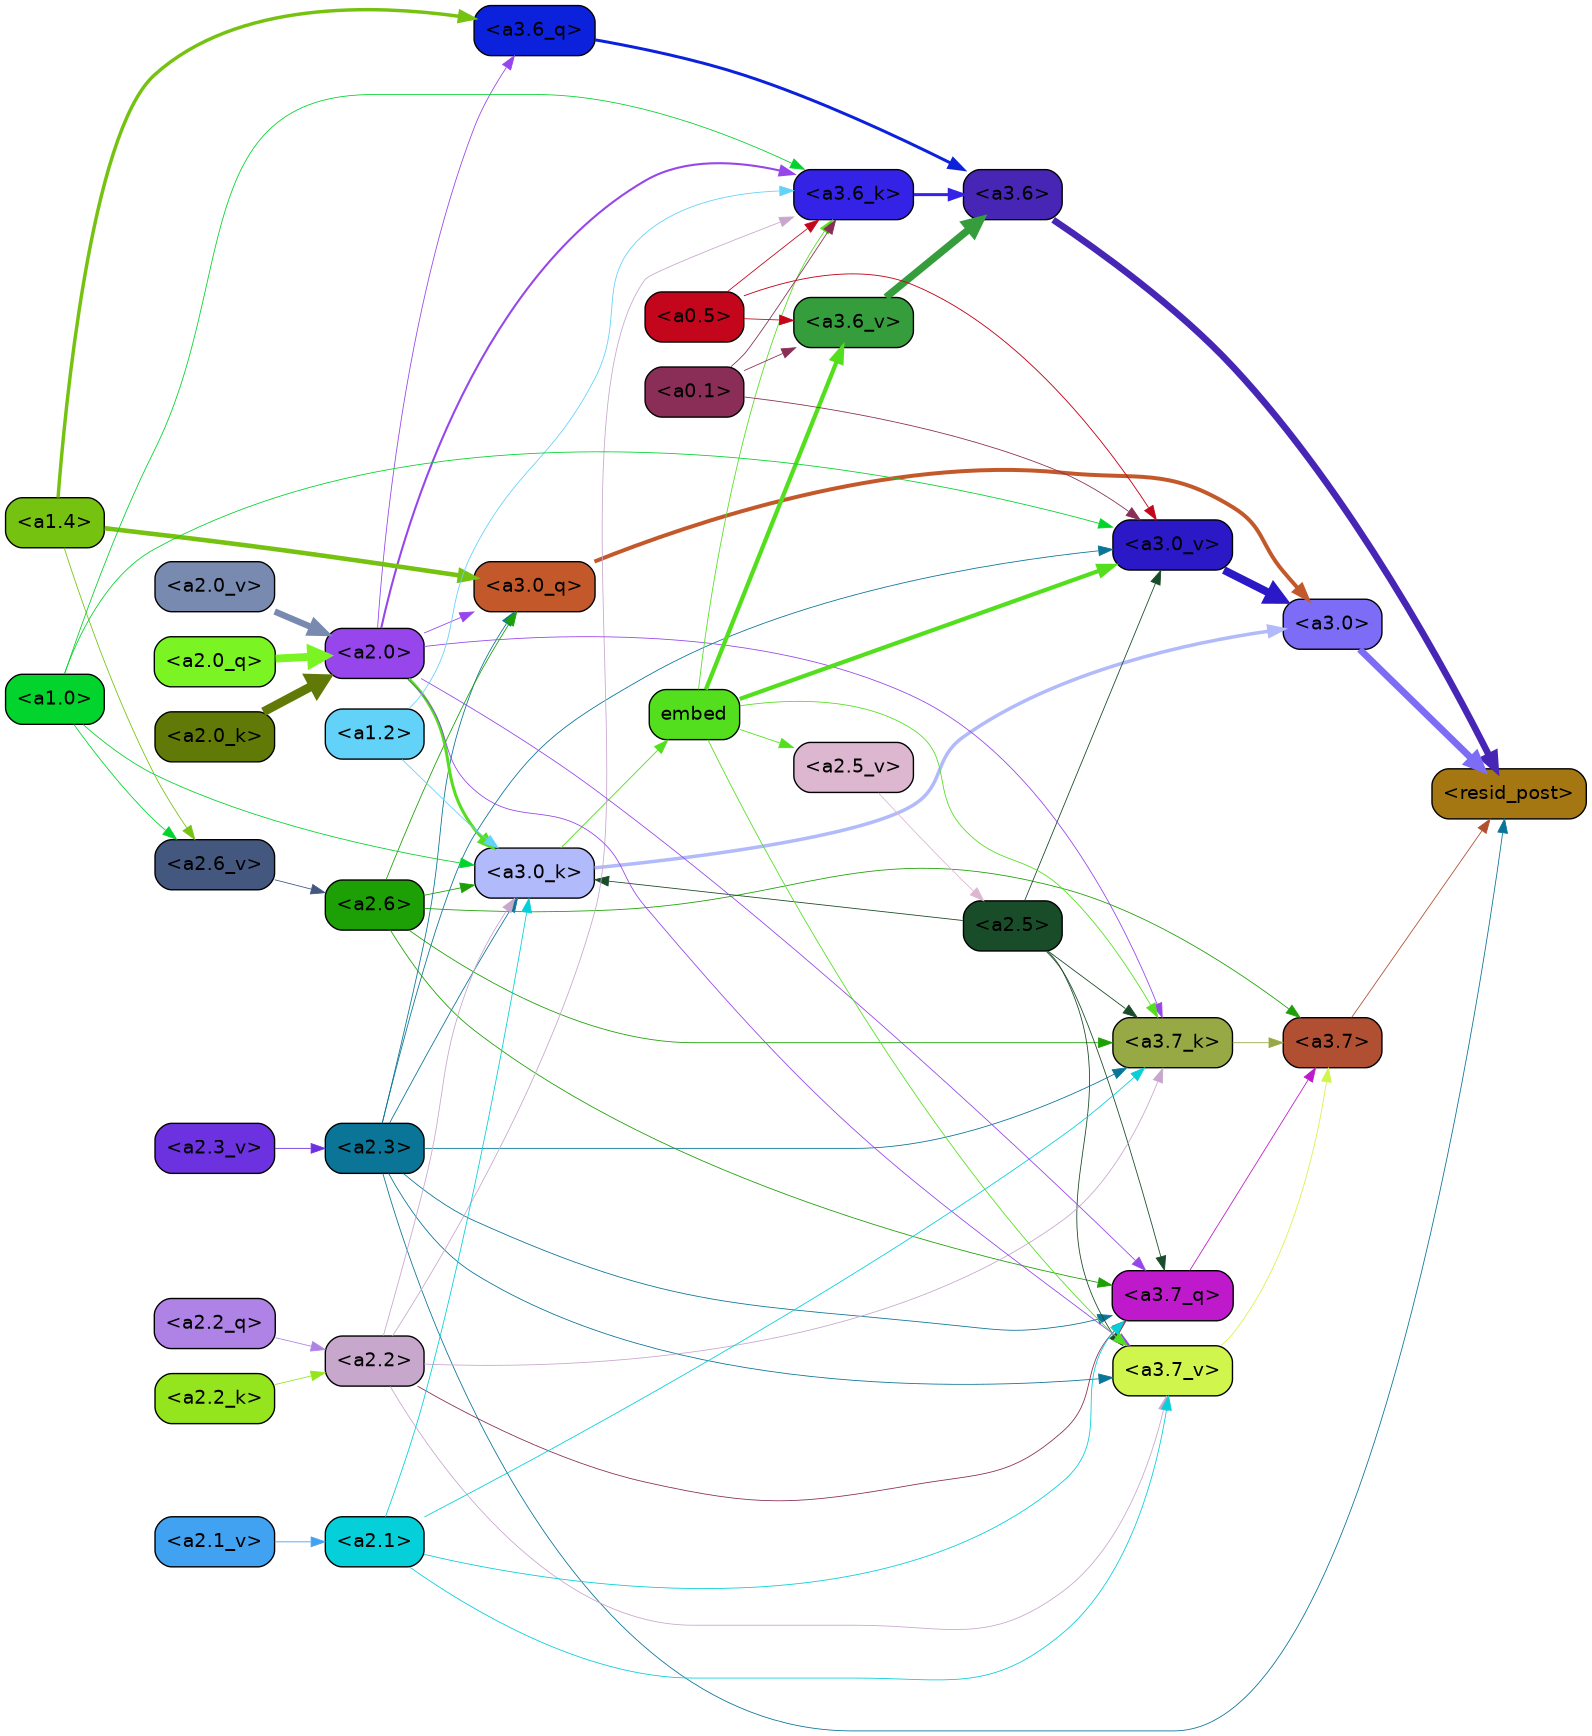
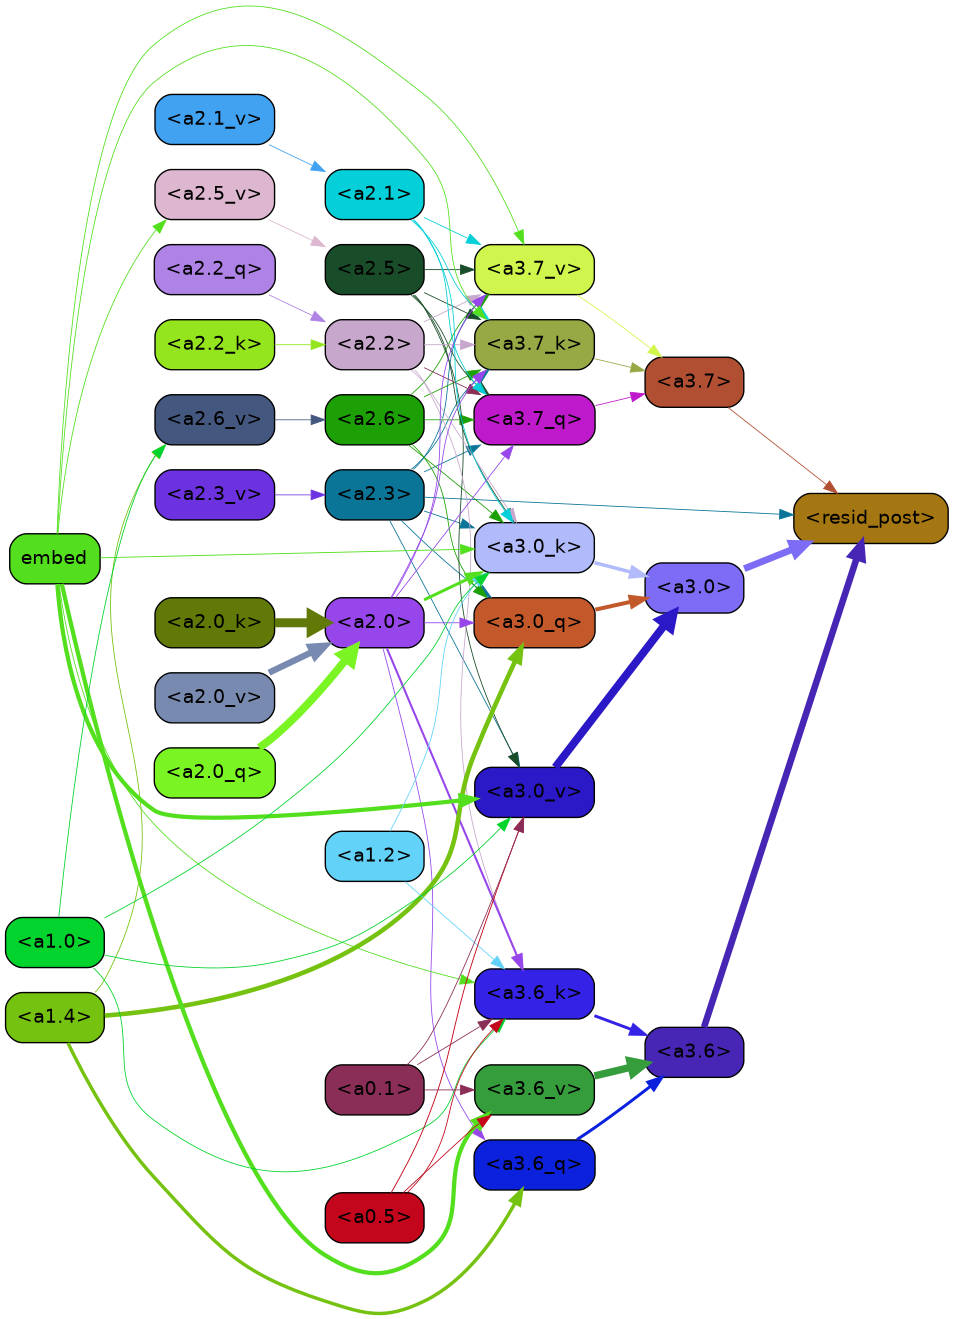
edge "<a3.0_k>" -> "embed": reversed
edge "<a2.6>" -> "<a3.7>": now "<a2.6>" -> "<a3.7_v>"
